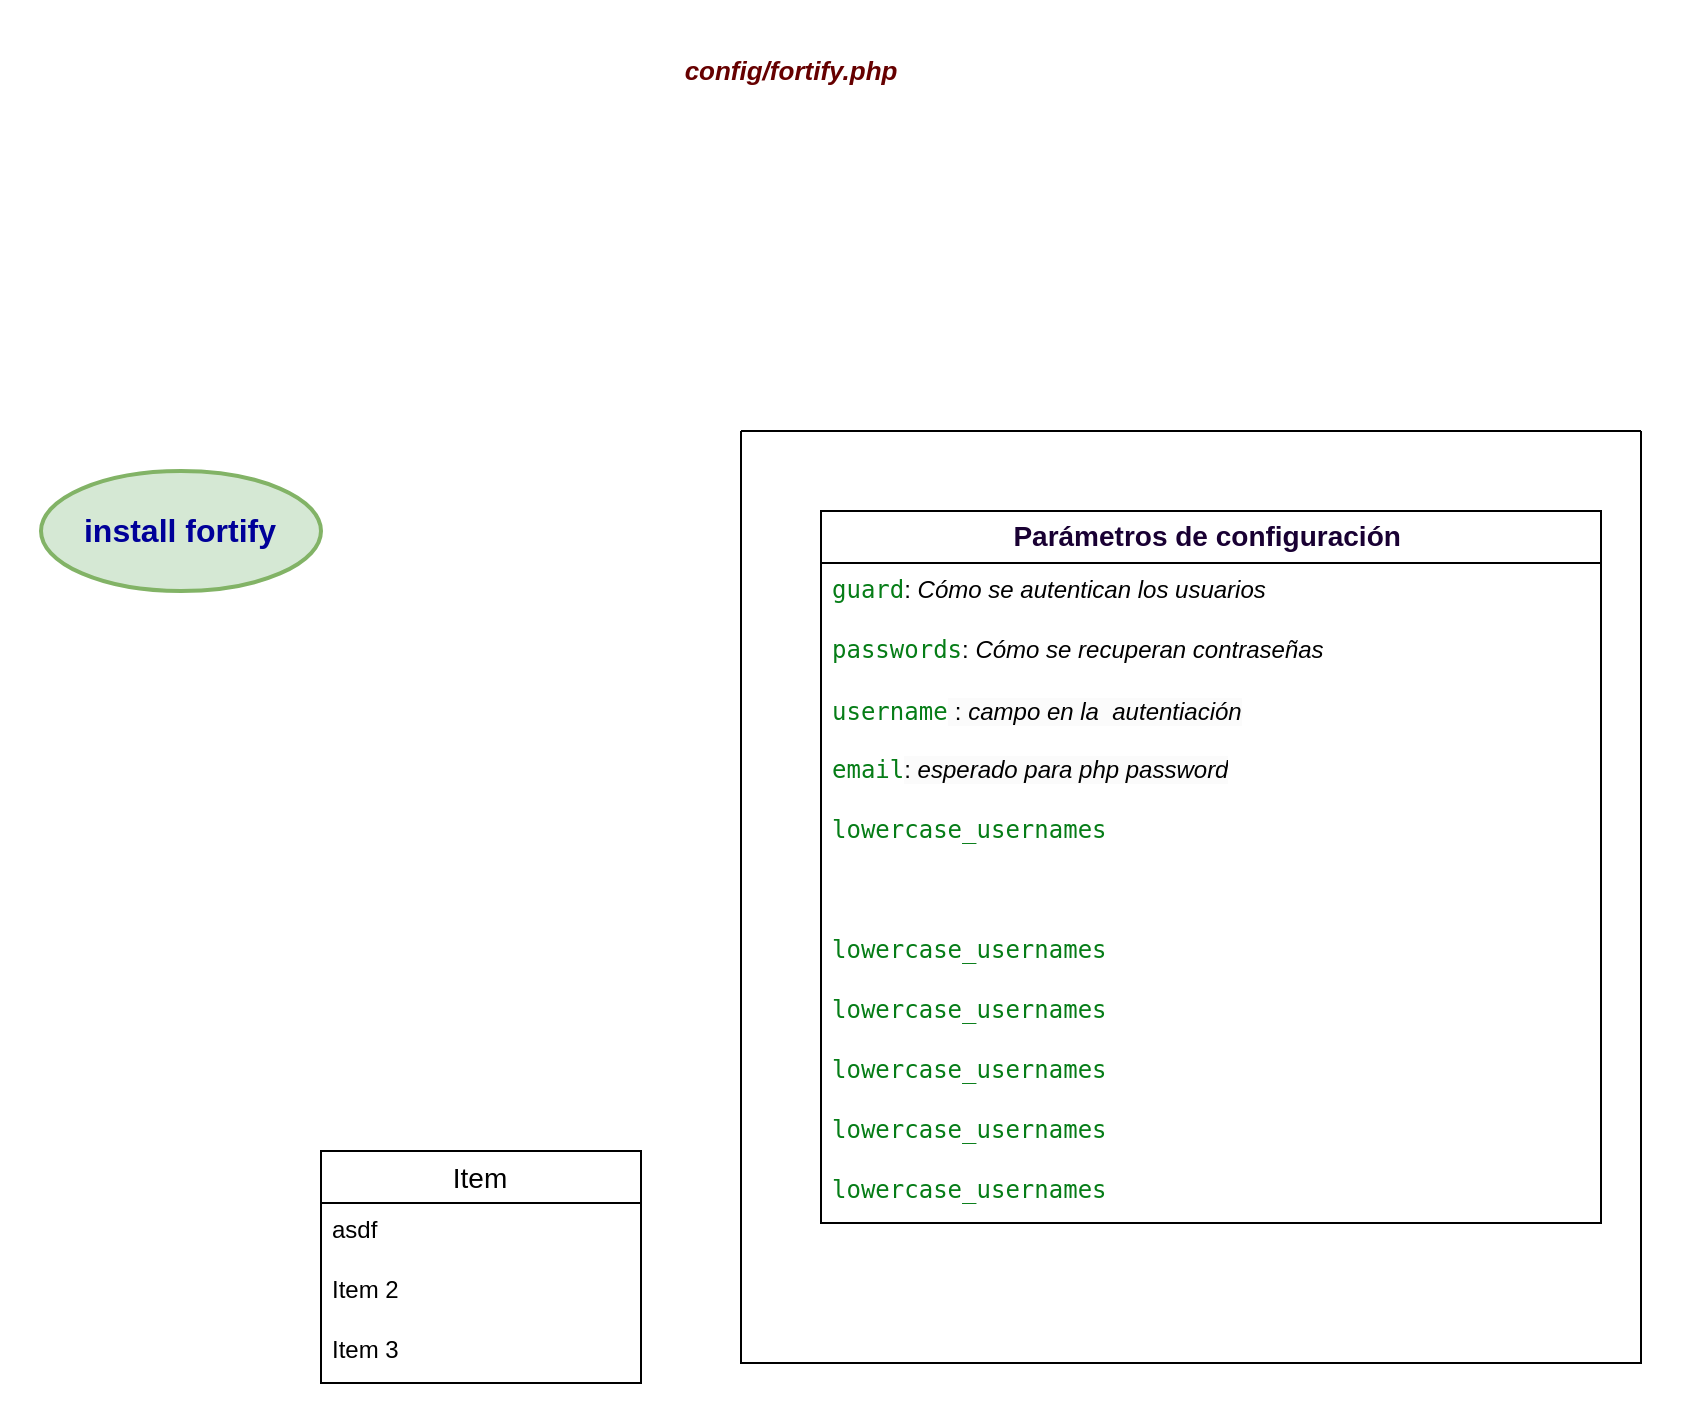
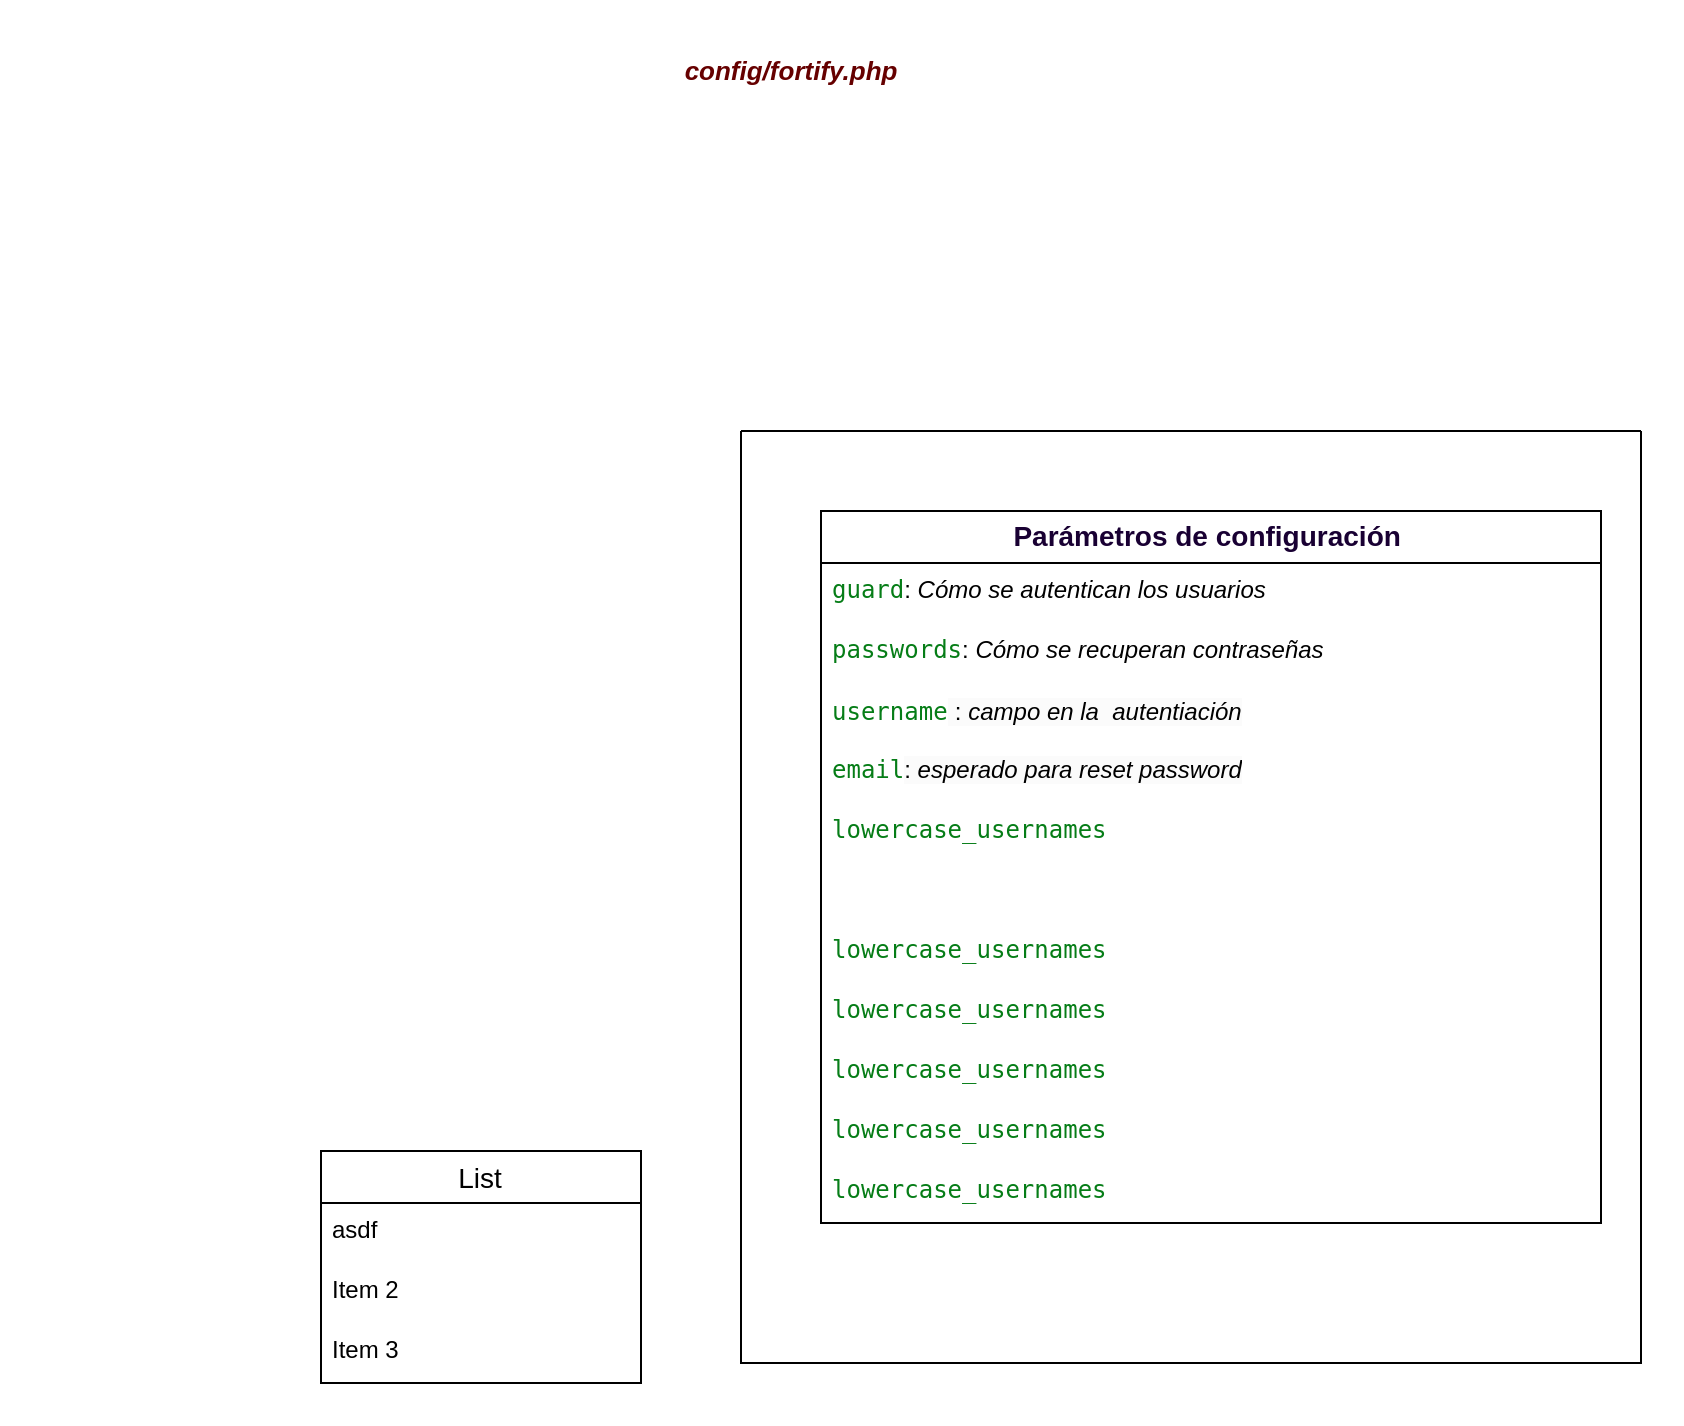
node "install fortify": removed
node "email: esperado para php password": label "email: esperado para php password" -> "email: esperado para reset password"
node "Item": label "Item" -> "List"
